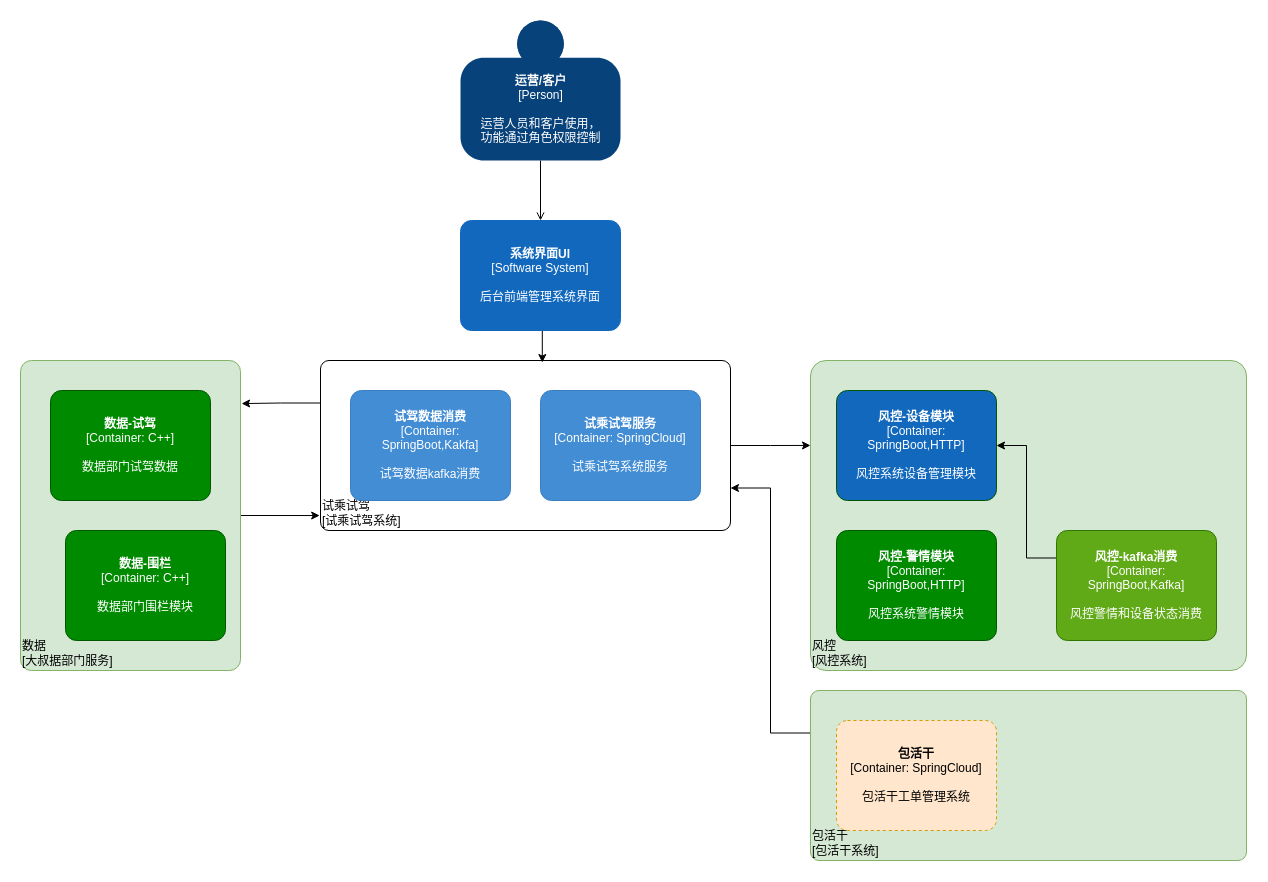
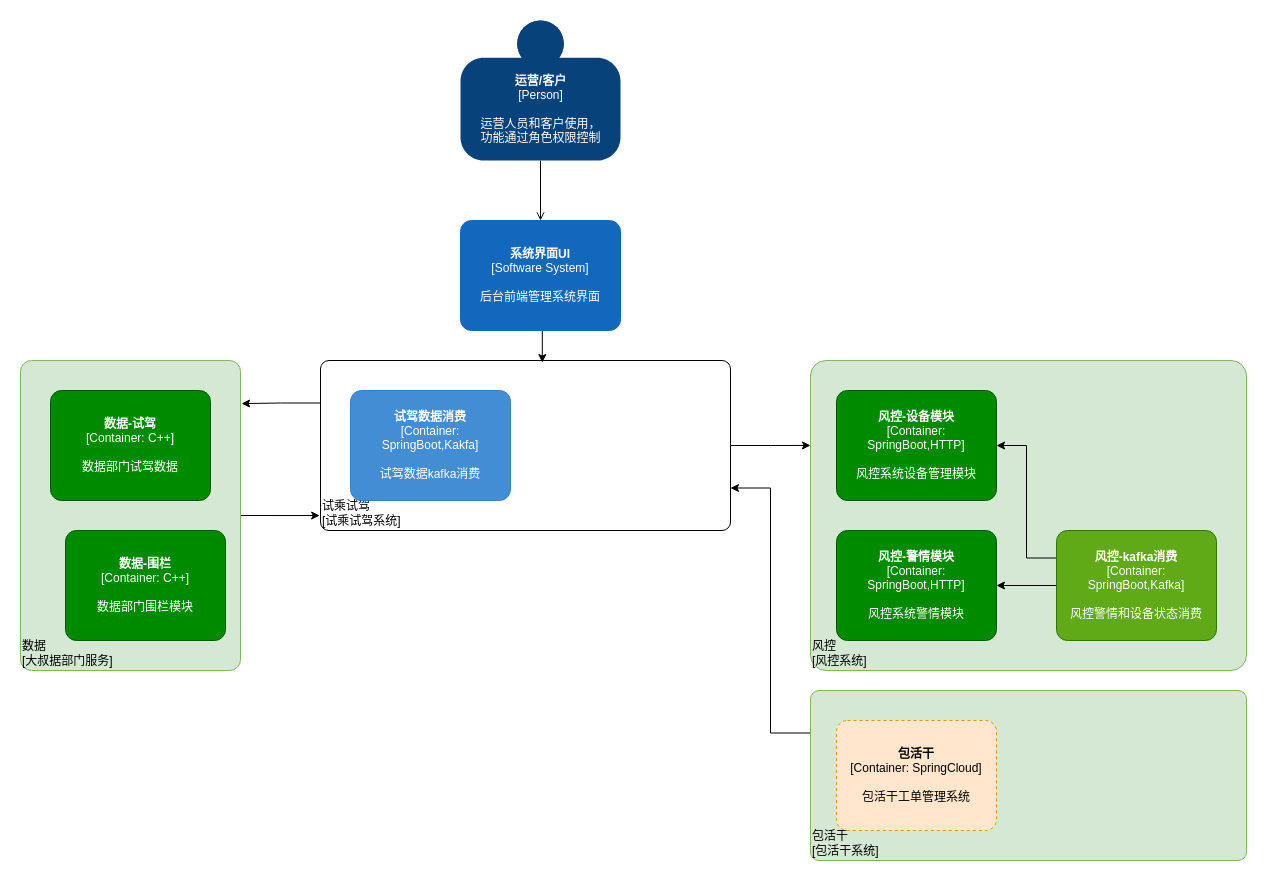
node "试乘试驾服务 [Container: SpringCloud] 试乘试驾系统服务": removed
node "风控-设备模块 [Container: SpringBoot,HTTP] 风控系统设备管理模块": fillcolor #1168bd -> #008a00
edge "风控-kafka消费 [Container: SpringBoot,Kafka] 风控警情和设备状态消费" -> "风控-警情模块 [Container: SpringBoot,HTTP] 风控系统警情模块": added
